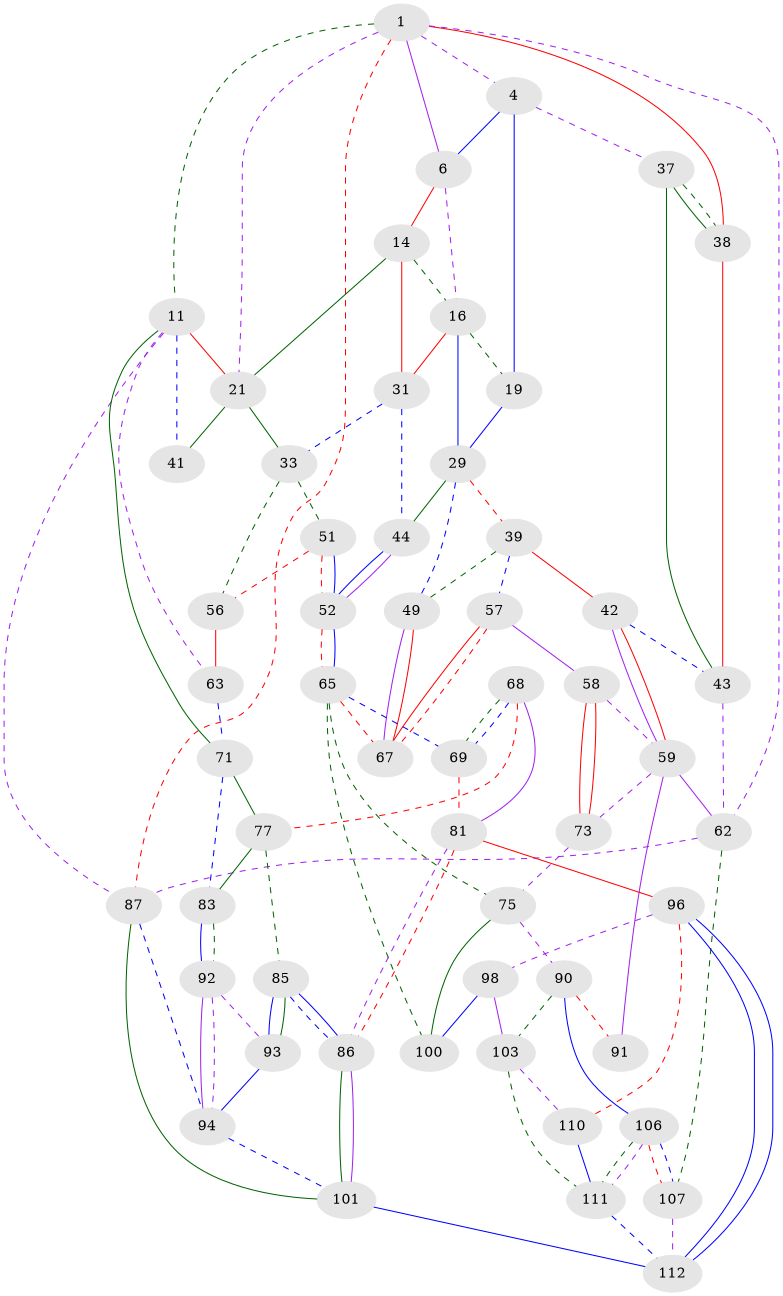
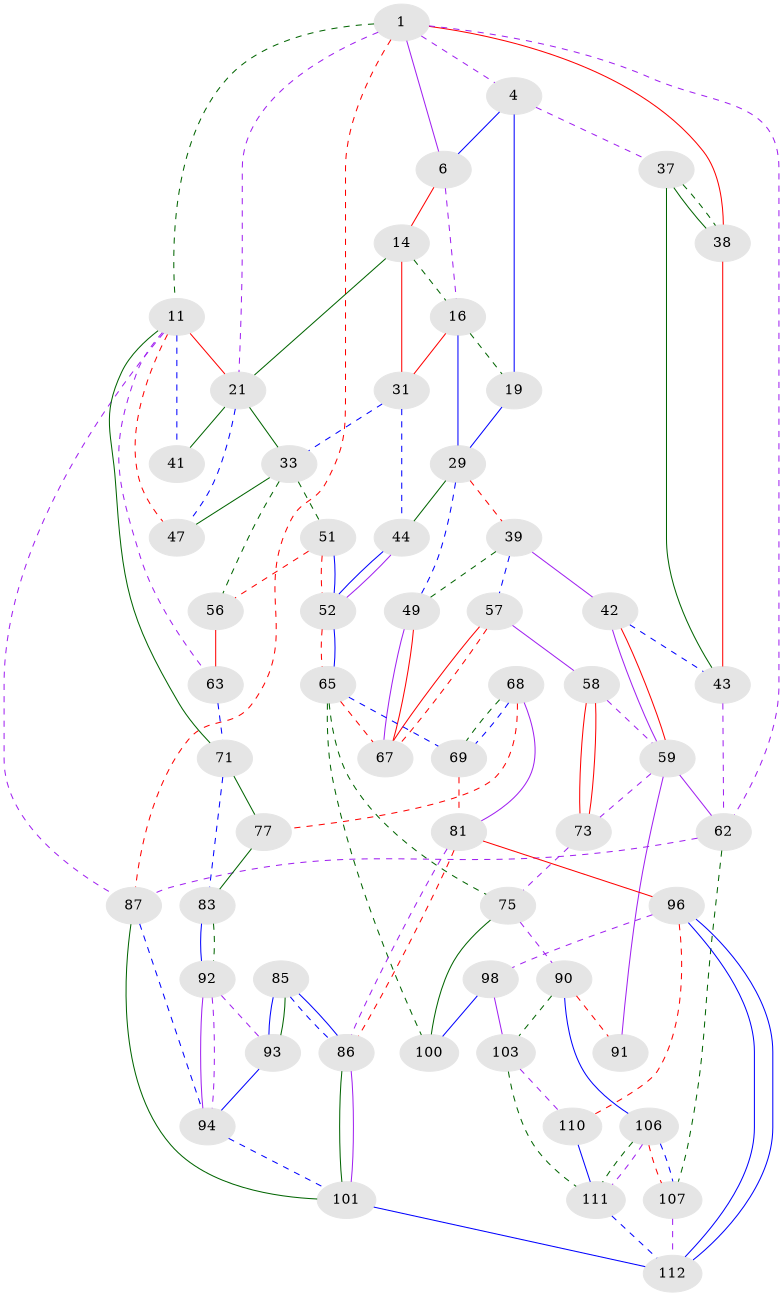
node "47": added
edge "39" -- "42": color red -> purple
edge "77" -- "85": removed
